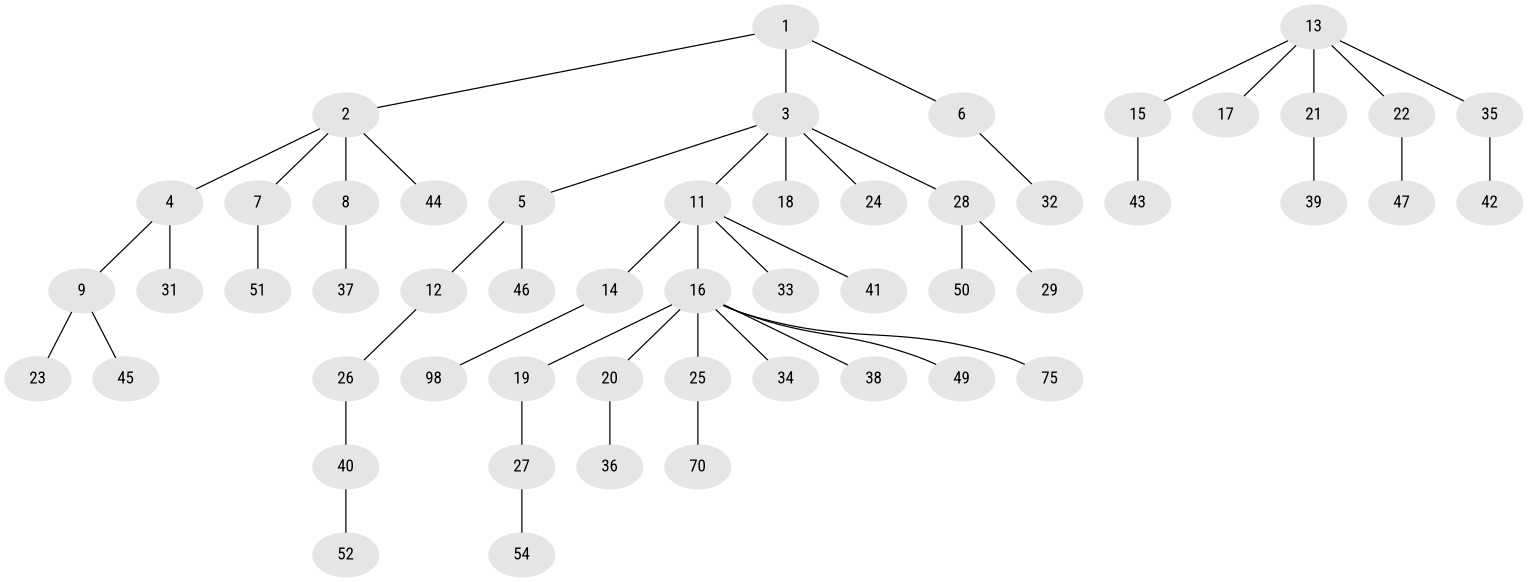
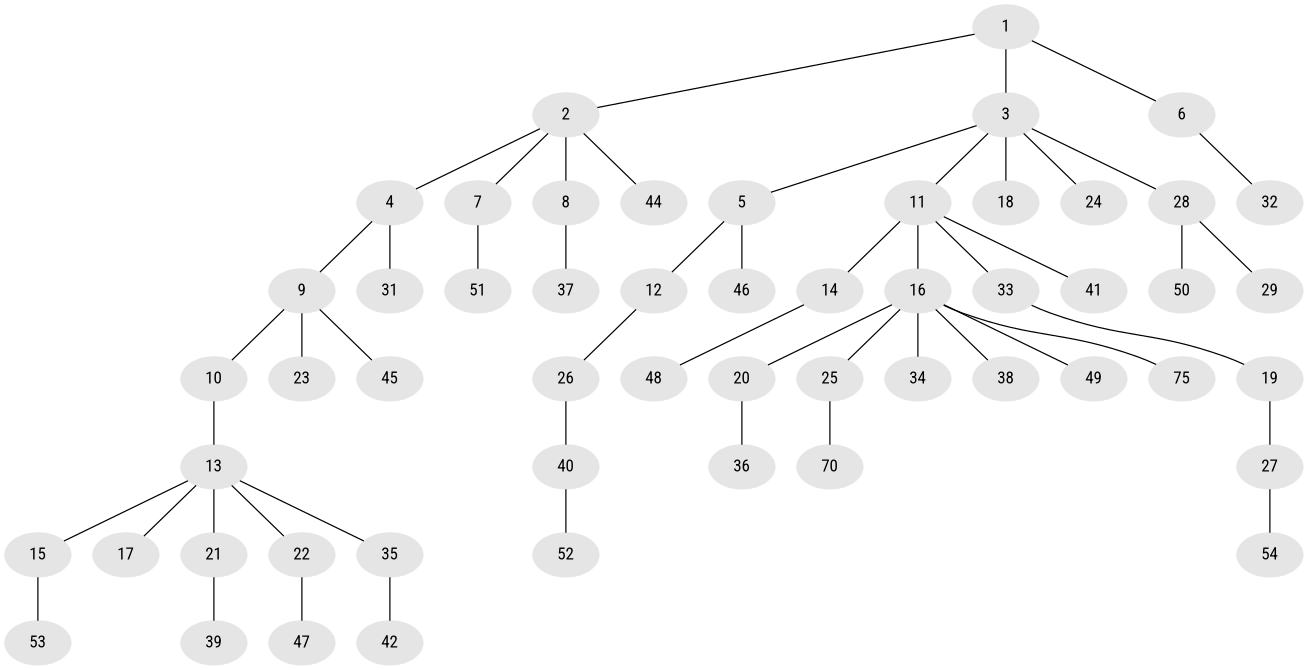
node "43": label "43" -> "53"
edge "16" -- "19": now "33" -- "19"
node "10": added
node "98": label "98" -> "48"
